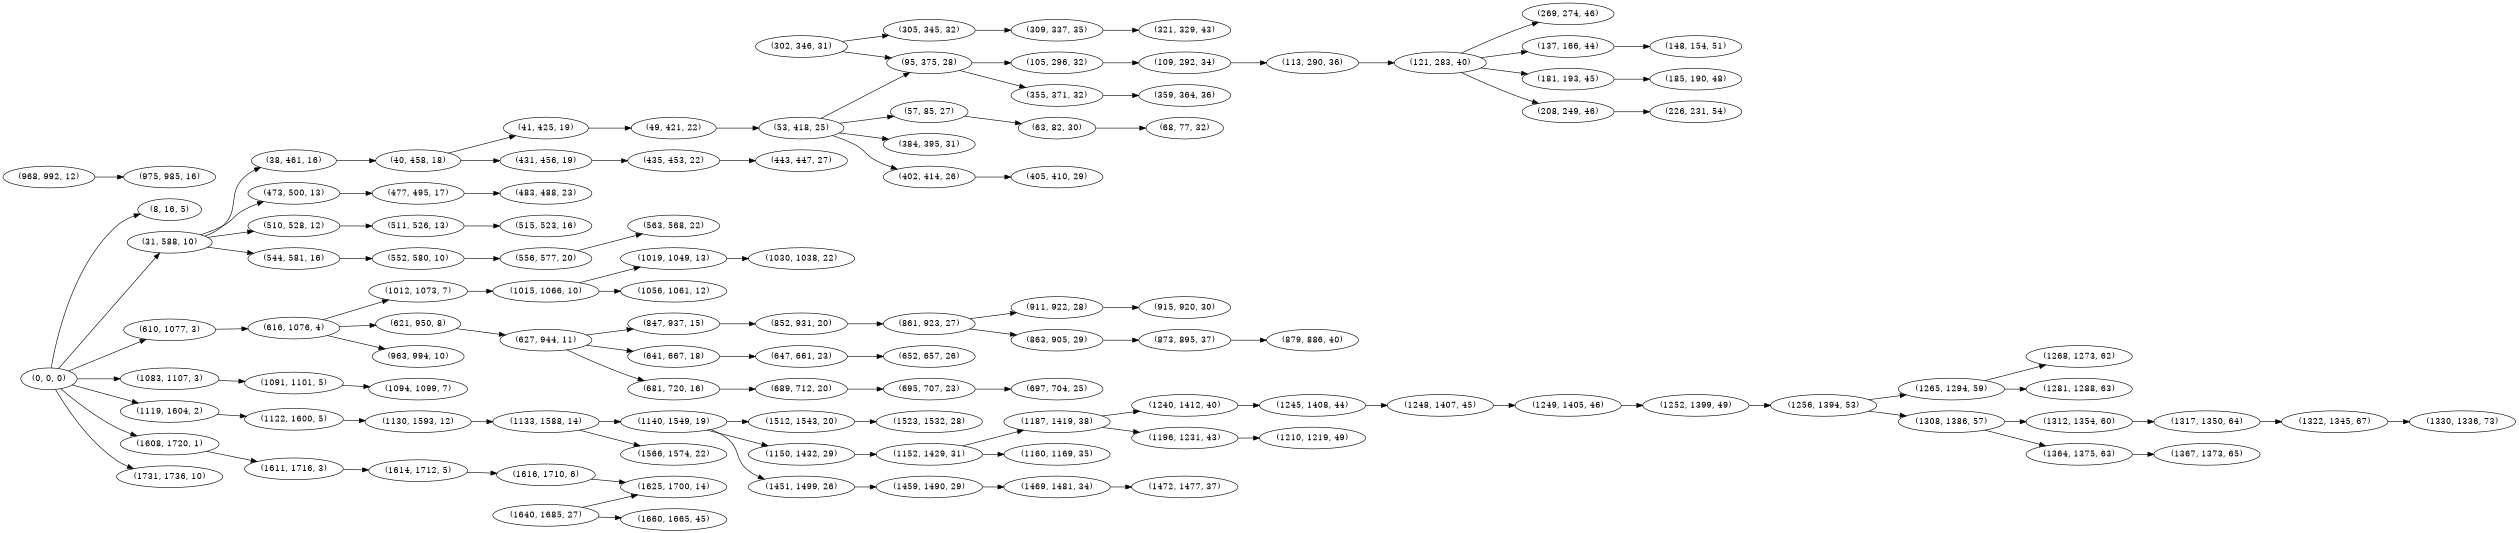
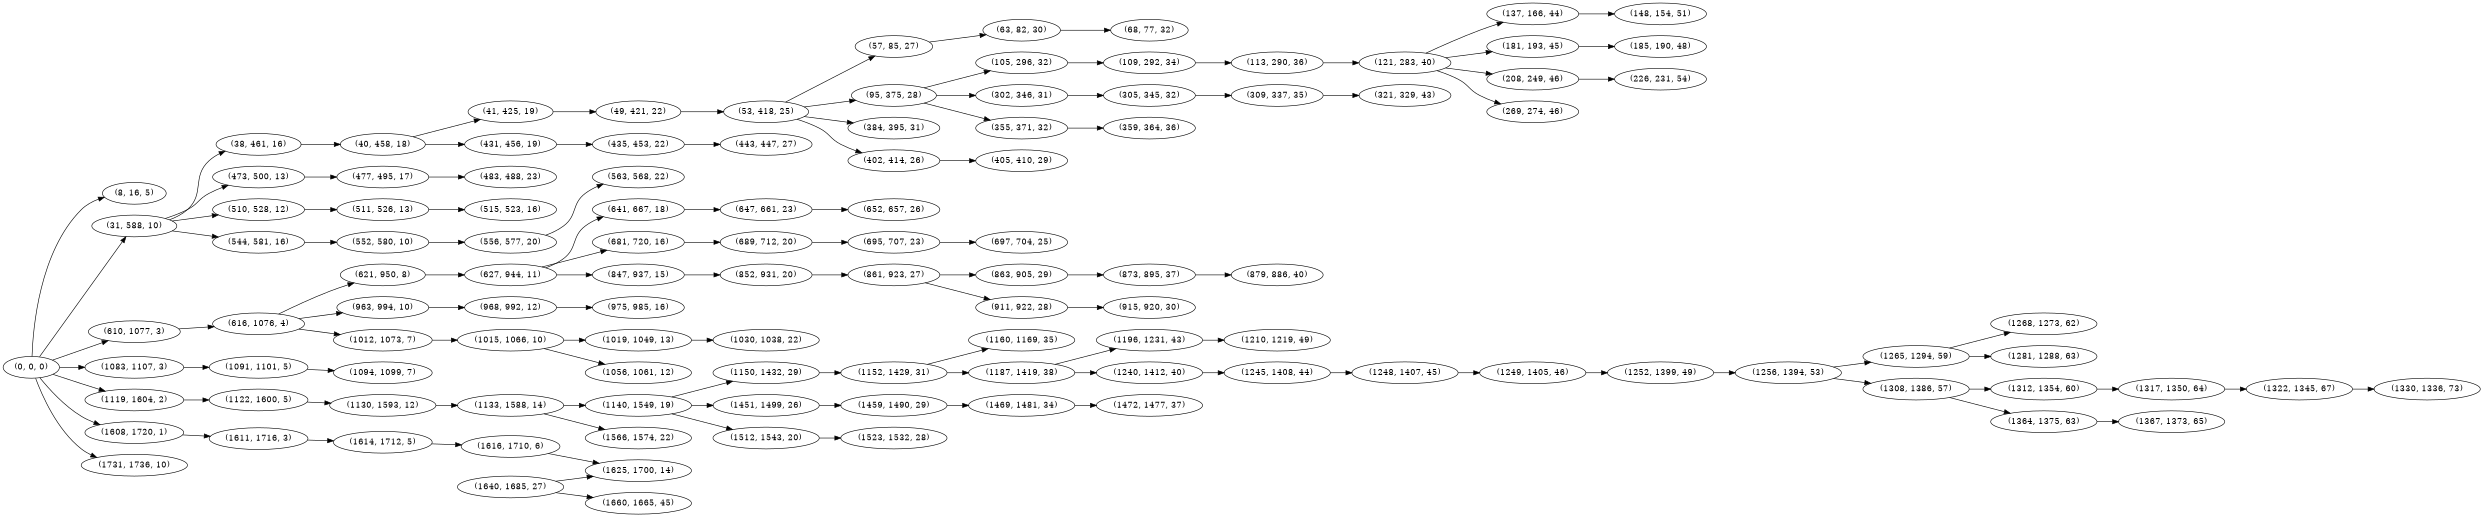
edge "(302, 346, 31)" -> "(95, 375, 28)": reversed
edge "(963, 994, 10)" -> "(968, 992, 12)": added
